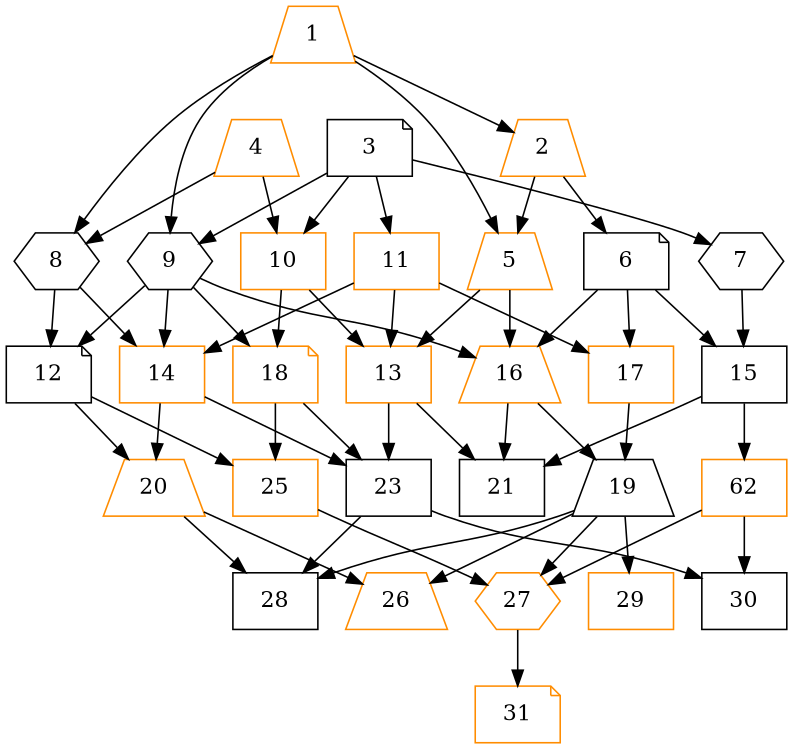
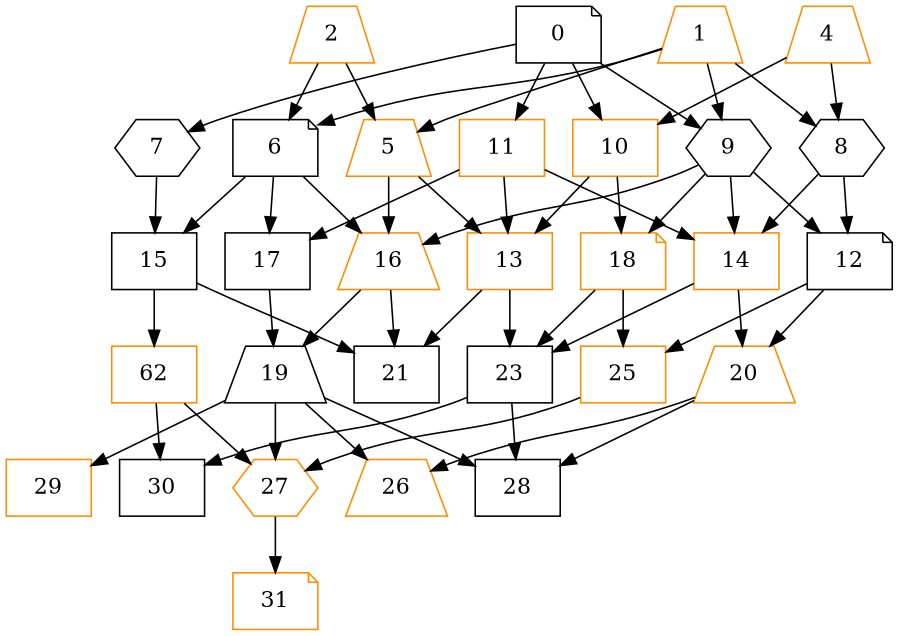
edge "1" -> "2": now "1" -> "6"
node "3": label "3" -> "0"
node "17": color darkorange -> black
